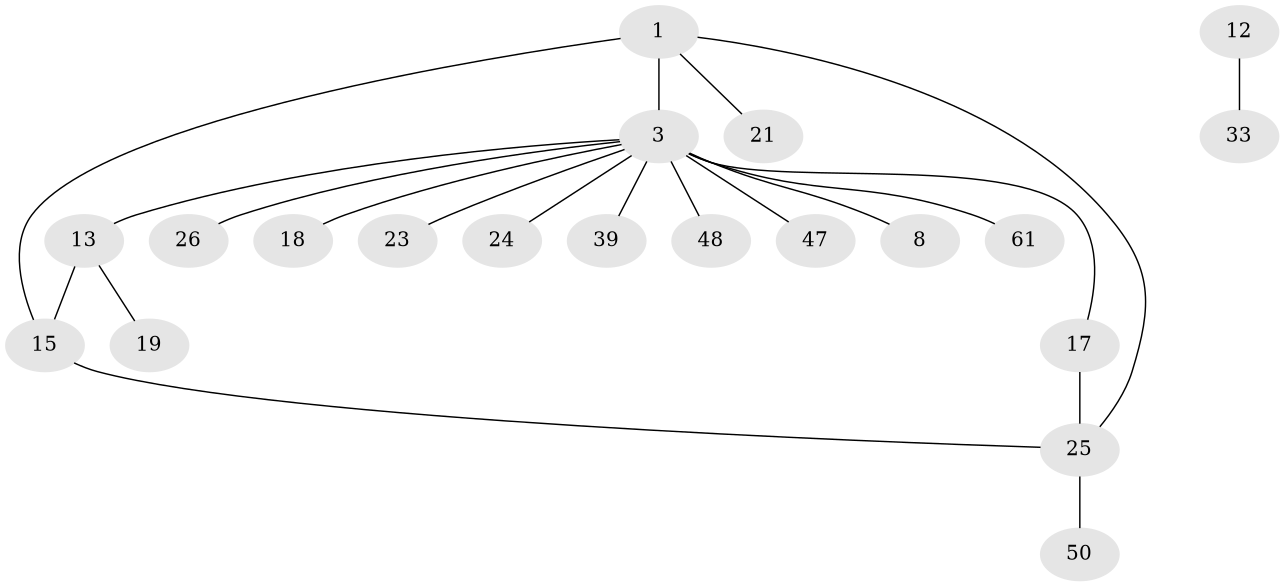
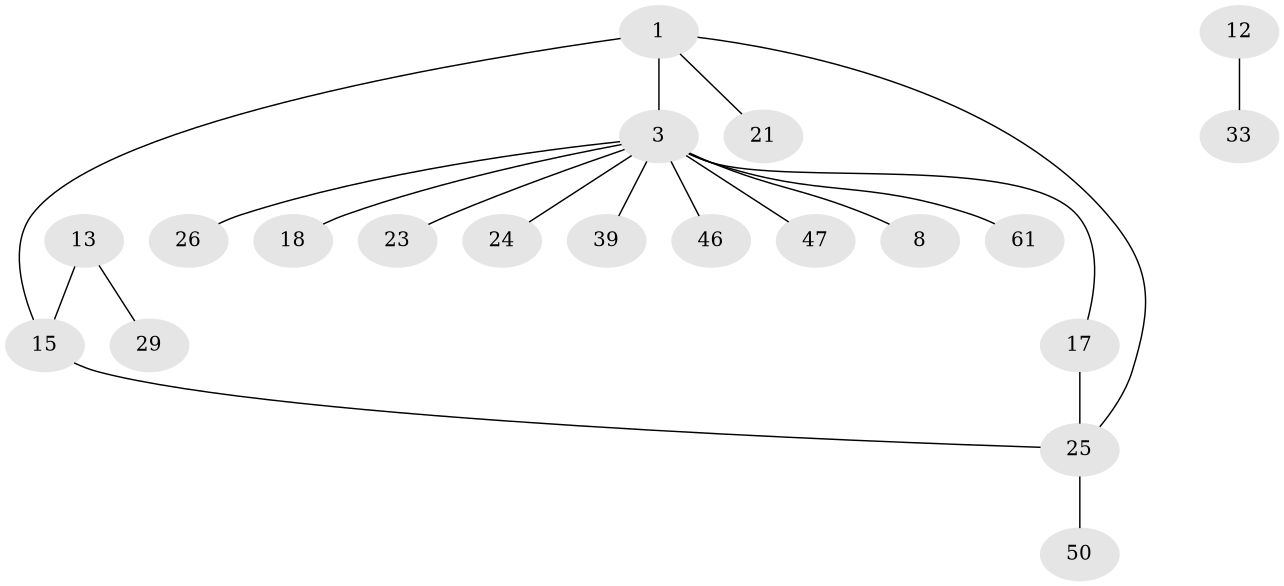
edge "3" -- "13": removed
node "48": label "48" -> "46"
node "19": label "19" -> "29"
